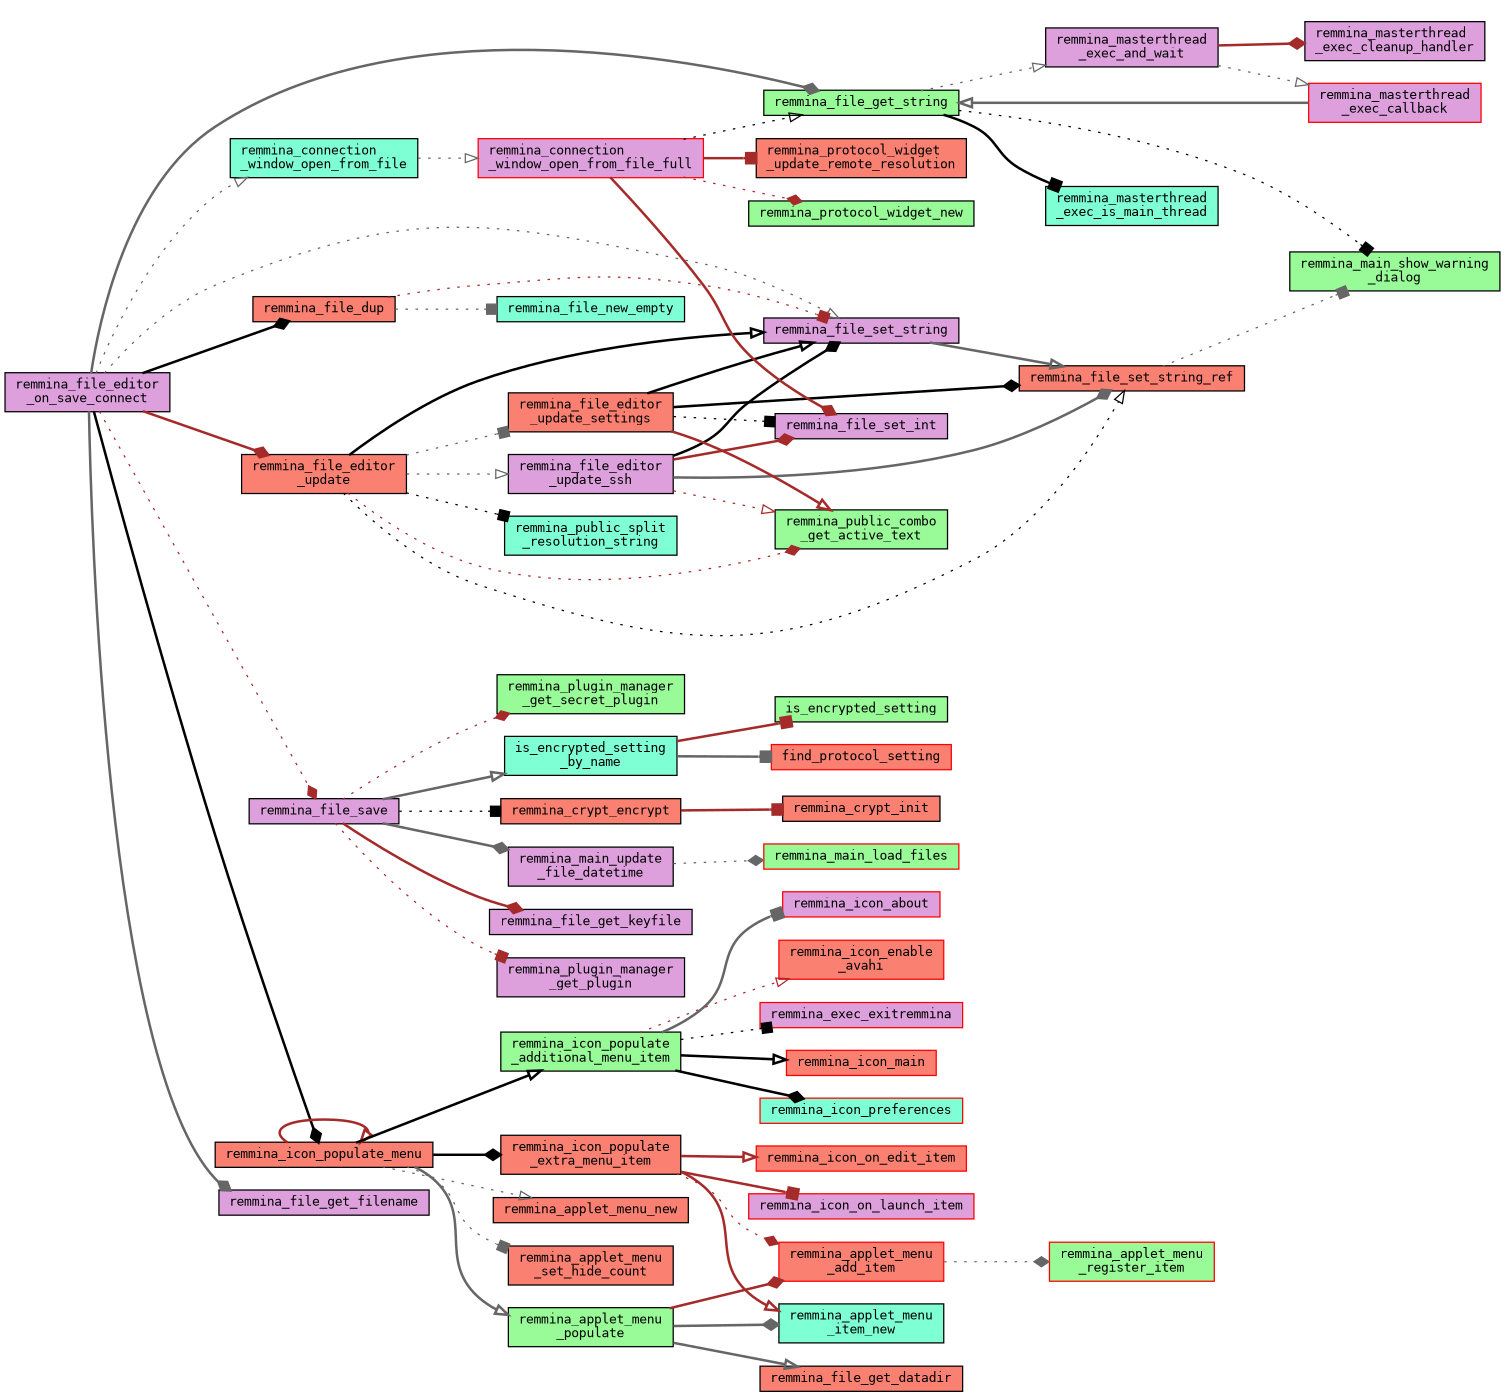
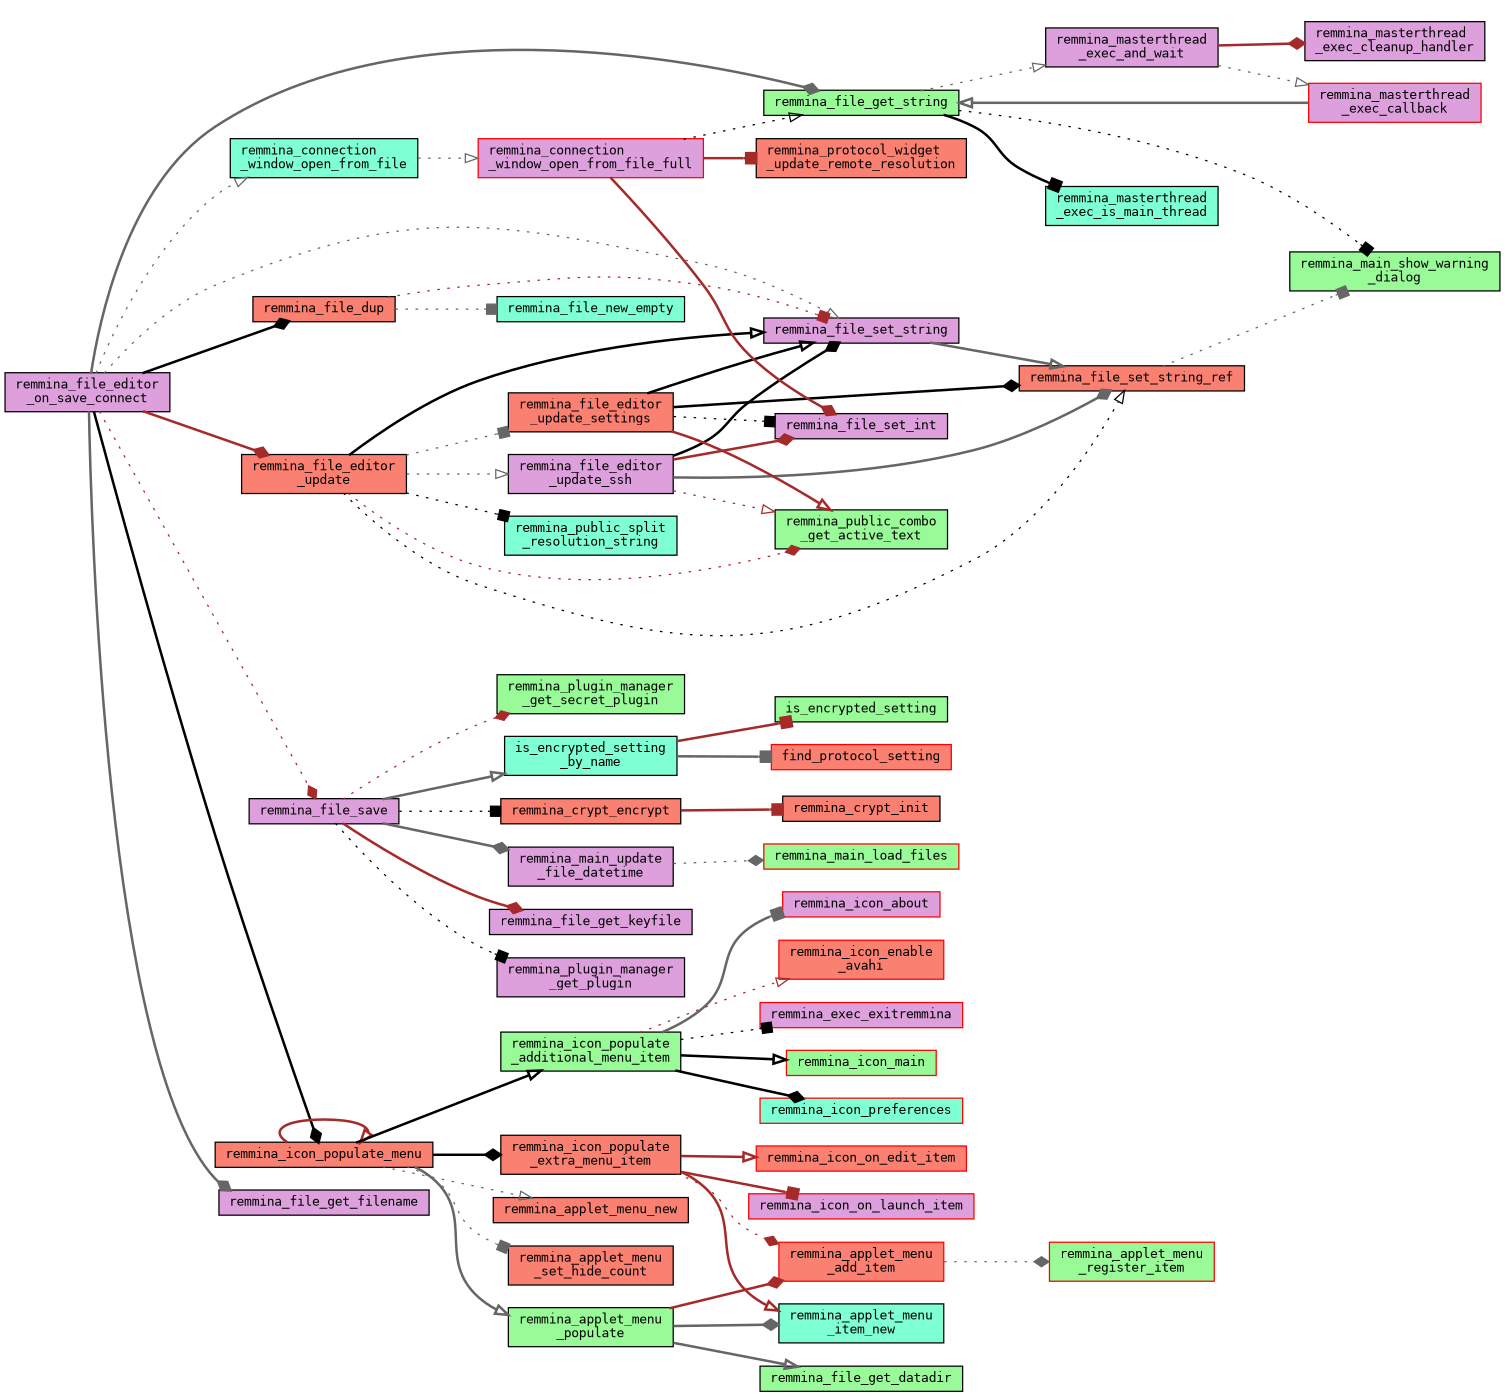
node "remmina_protocol_widget_new": removed
edge "remmina_file_save" -> "remmina_plugin_manager _get_plugin": color brown -> black
node "remmina_icon_main": fillcolor salmon -> palegreen
node "remmina_file_get_datadir": fillcolor salmon -> palegreen
